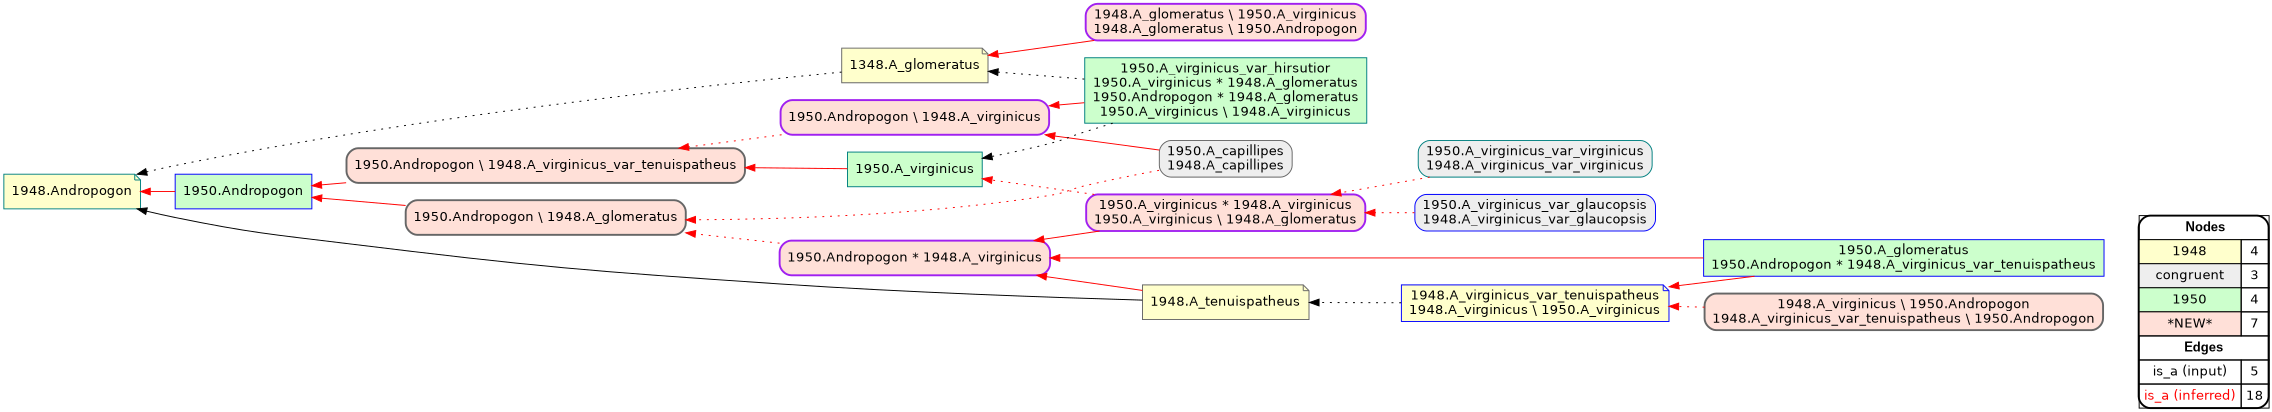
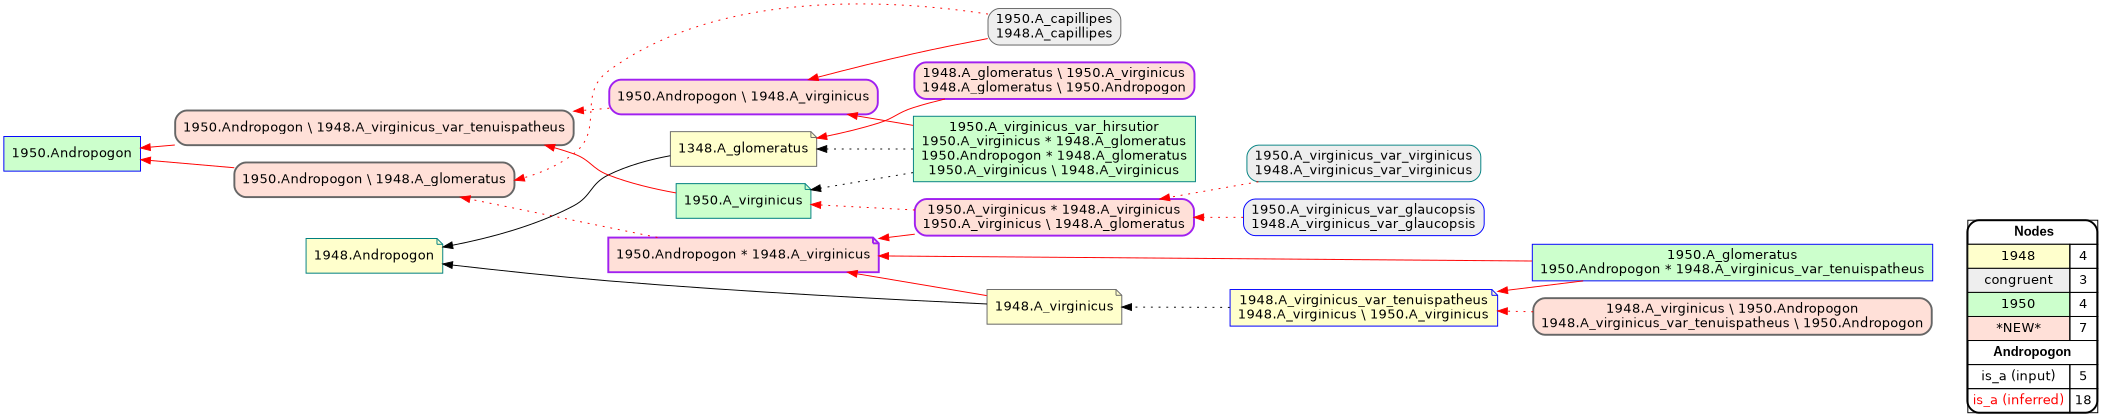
edge "1348.A_glomeratus" -> "1948.Andropogon": style dotted -> bold
node "1950.A_virginicus": shape box -> note
edge "1950.Andropogon" -> "1948.Andropogon": removed
node "1950.Andropogon * 1948.A_virginicus": shape box -> note
node "1948.A_tenuispatheus": label "1948.A_tenuispatheus" -> "1948.A_virginicus"
node "Nodes": text "Edges" -> "Andropogon"
